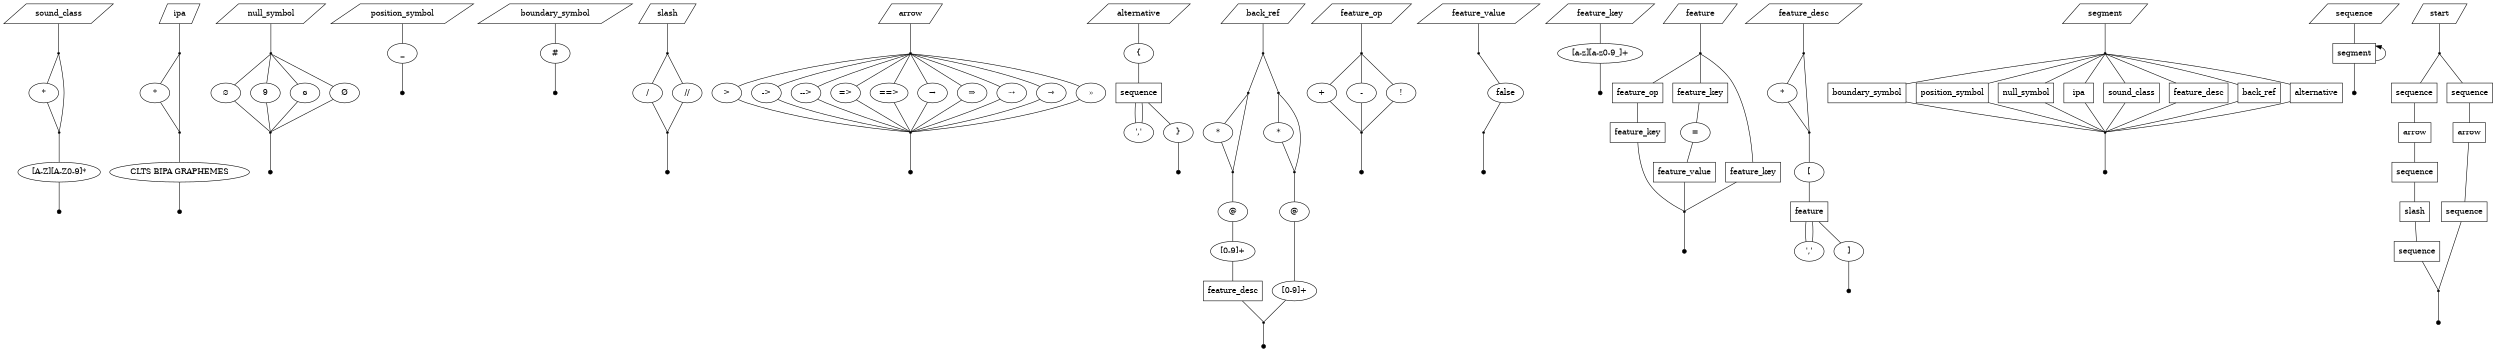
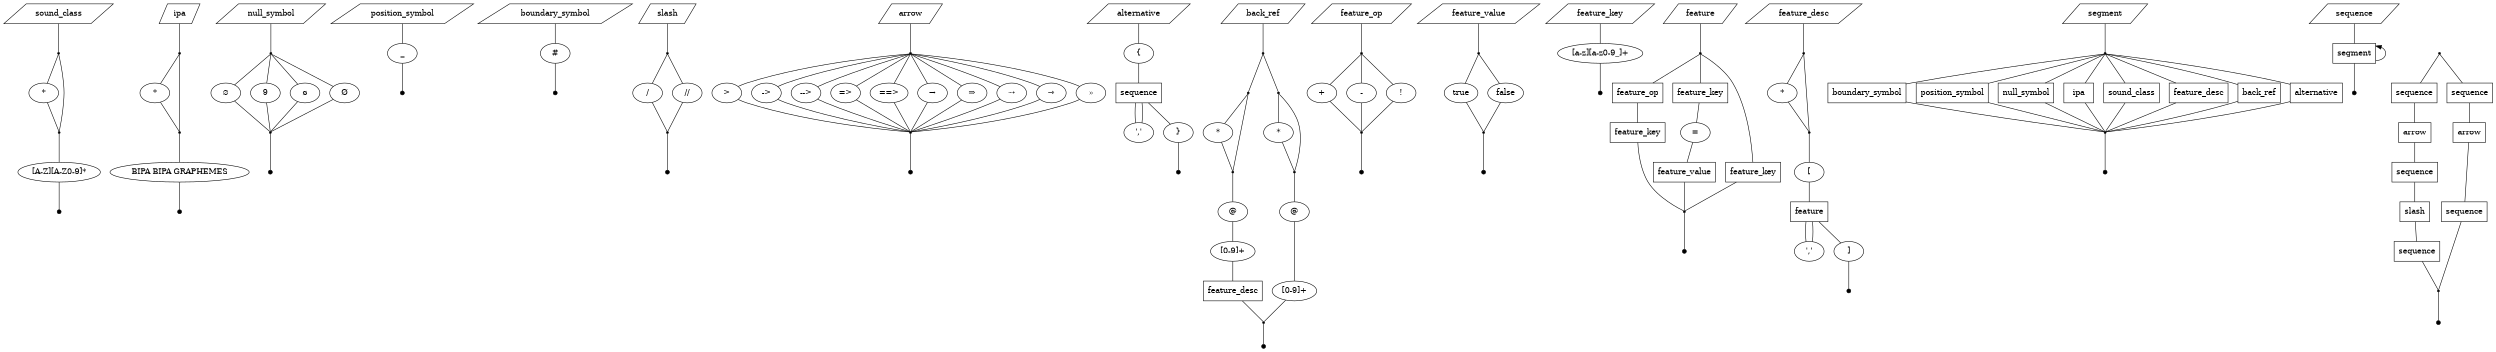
node "start": removed
node "true": added
node "CLTS BIPA GRAPHEMES": label "CLTS BIPA GRAPHEMES" -> "BIPA BIPA GRAPHEMES"
